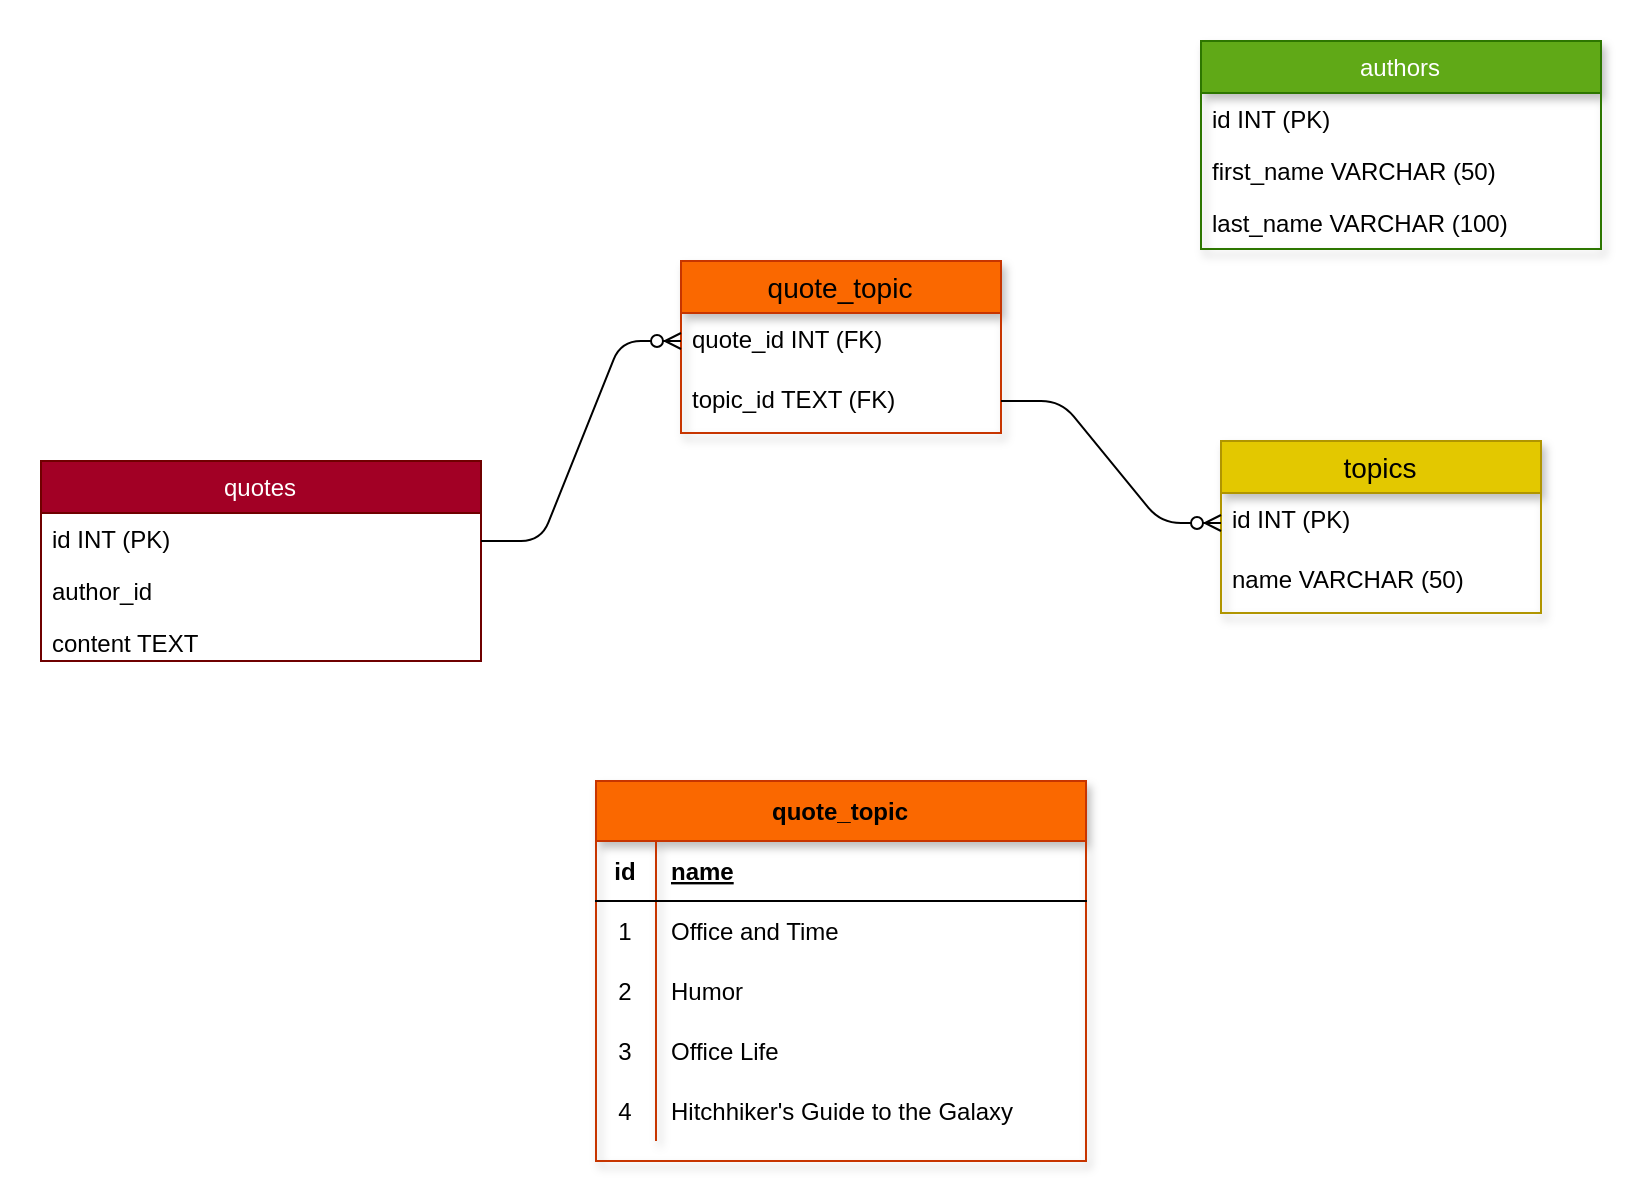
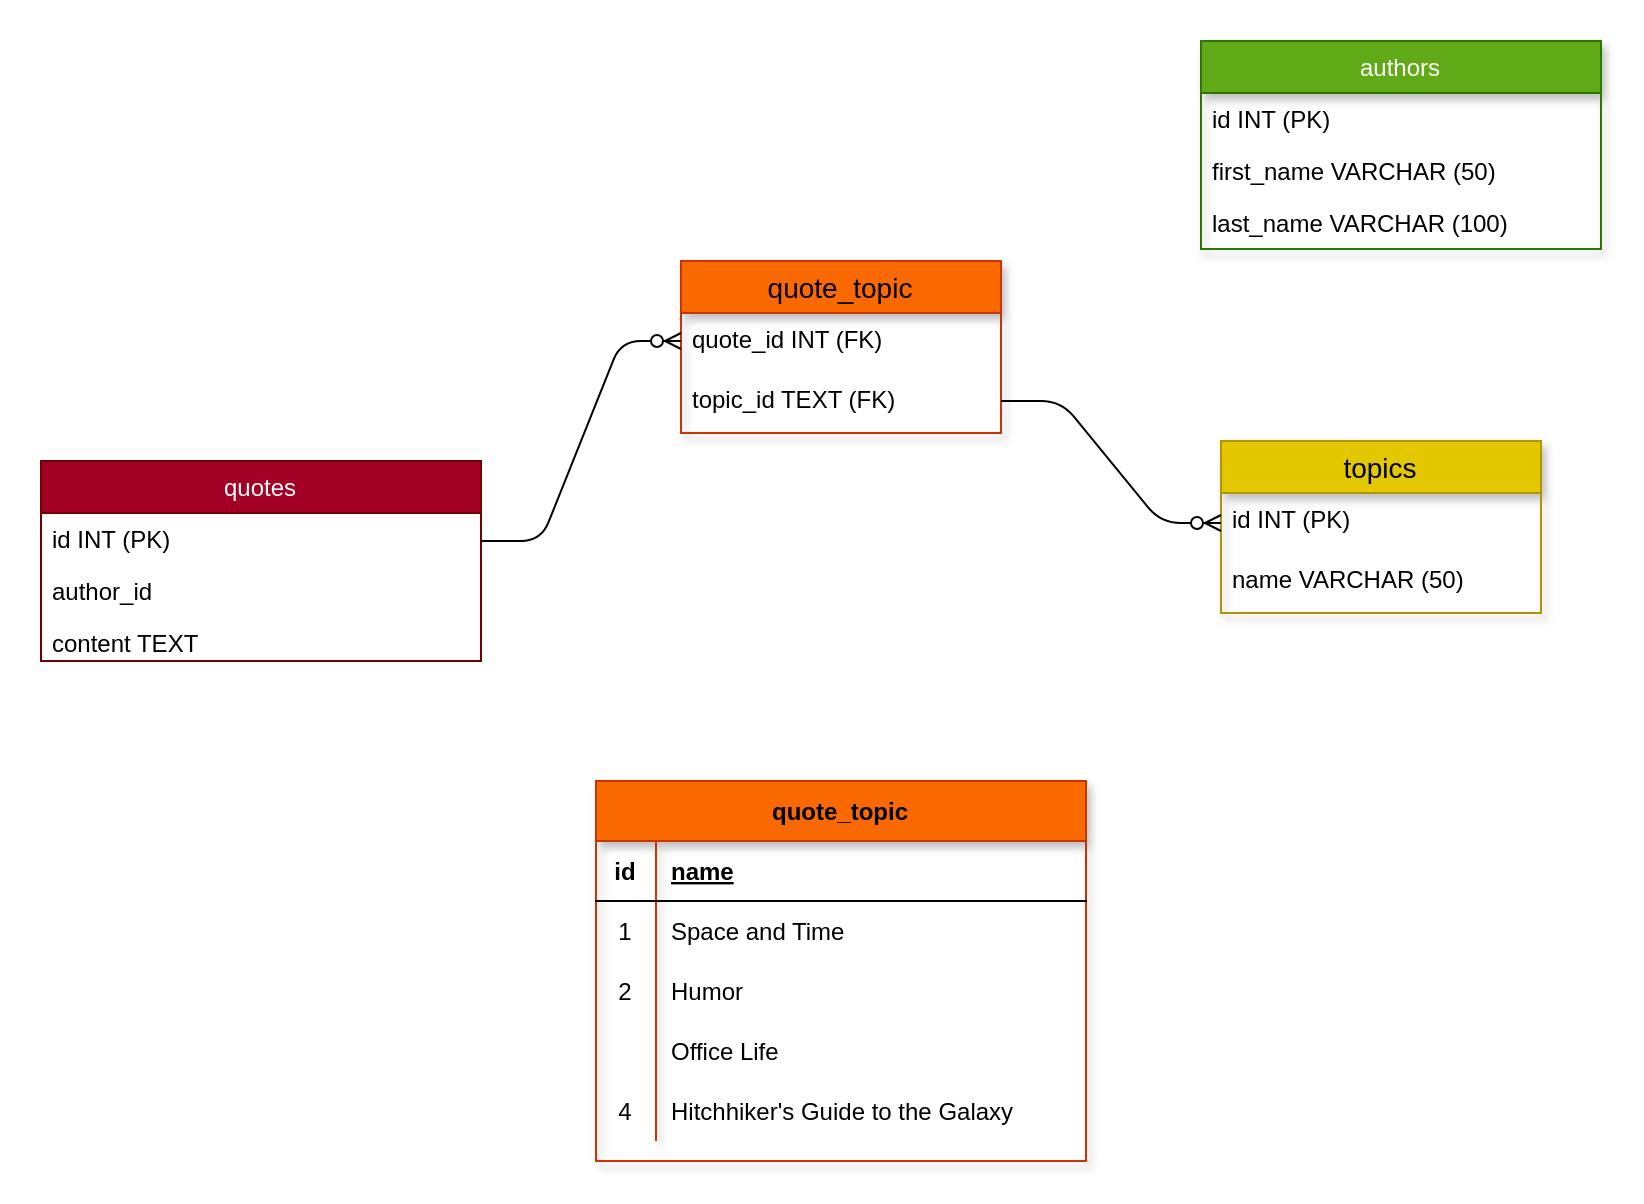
node "Office and Time": label "Office and Time" -> "Space and Time"
node "3": removed
